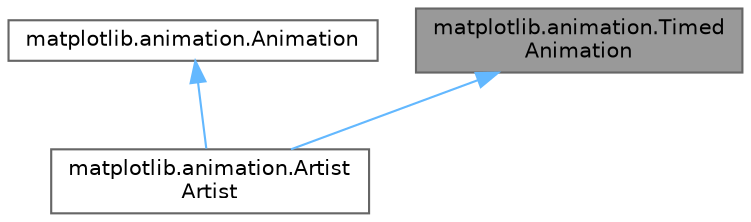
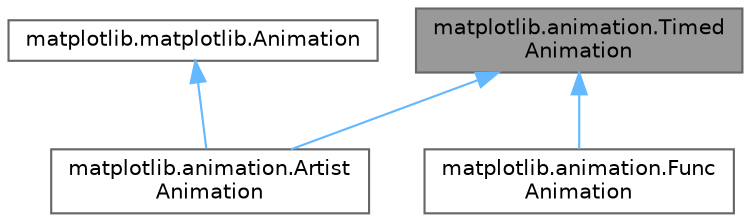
node "matplotlib.animation.Animation": label "matplotlib.animation.Animation" -> "matplotlib.matplotlib.Animation"
node "matplotlib.animation.Artist Artist": label "matplotlib.animation.Artist Artist" -> "matplotlib.animation.Artist Animation"
node "matplotlib.animation.Func Animation": added
